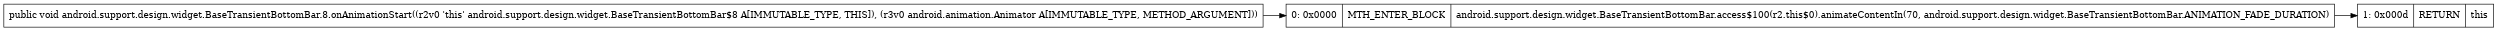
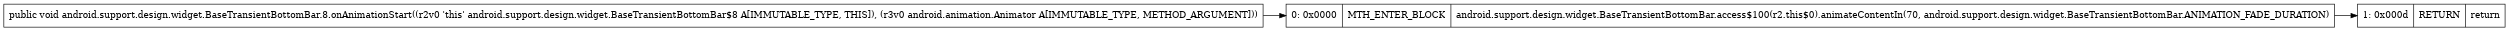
node "1: 0x000d": text "this" -> "return"
